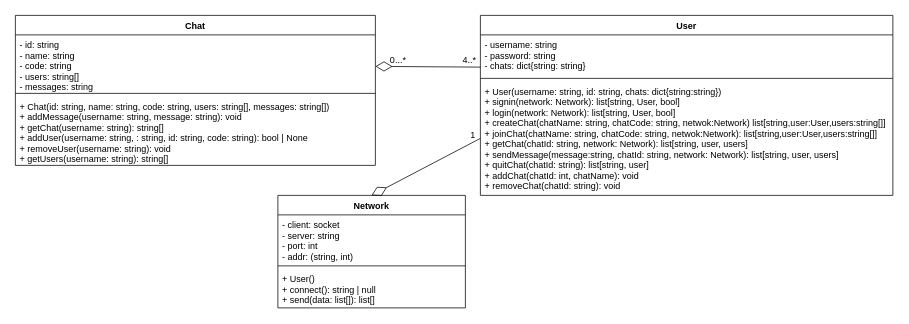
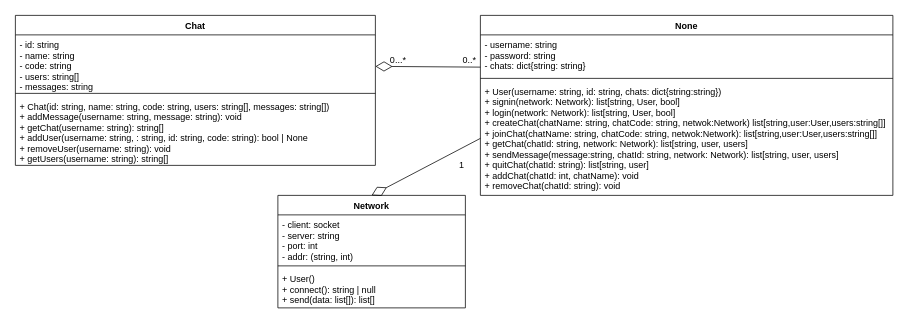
node "User": label "User" -> "None"
node "4..*": label "4..*" -> "0..*"
node "1": moved (473, 135) -> (462, 165)
